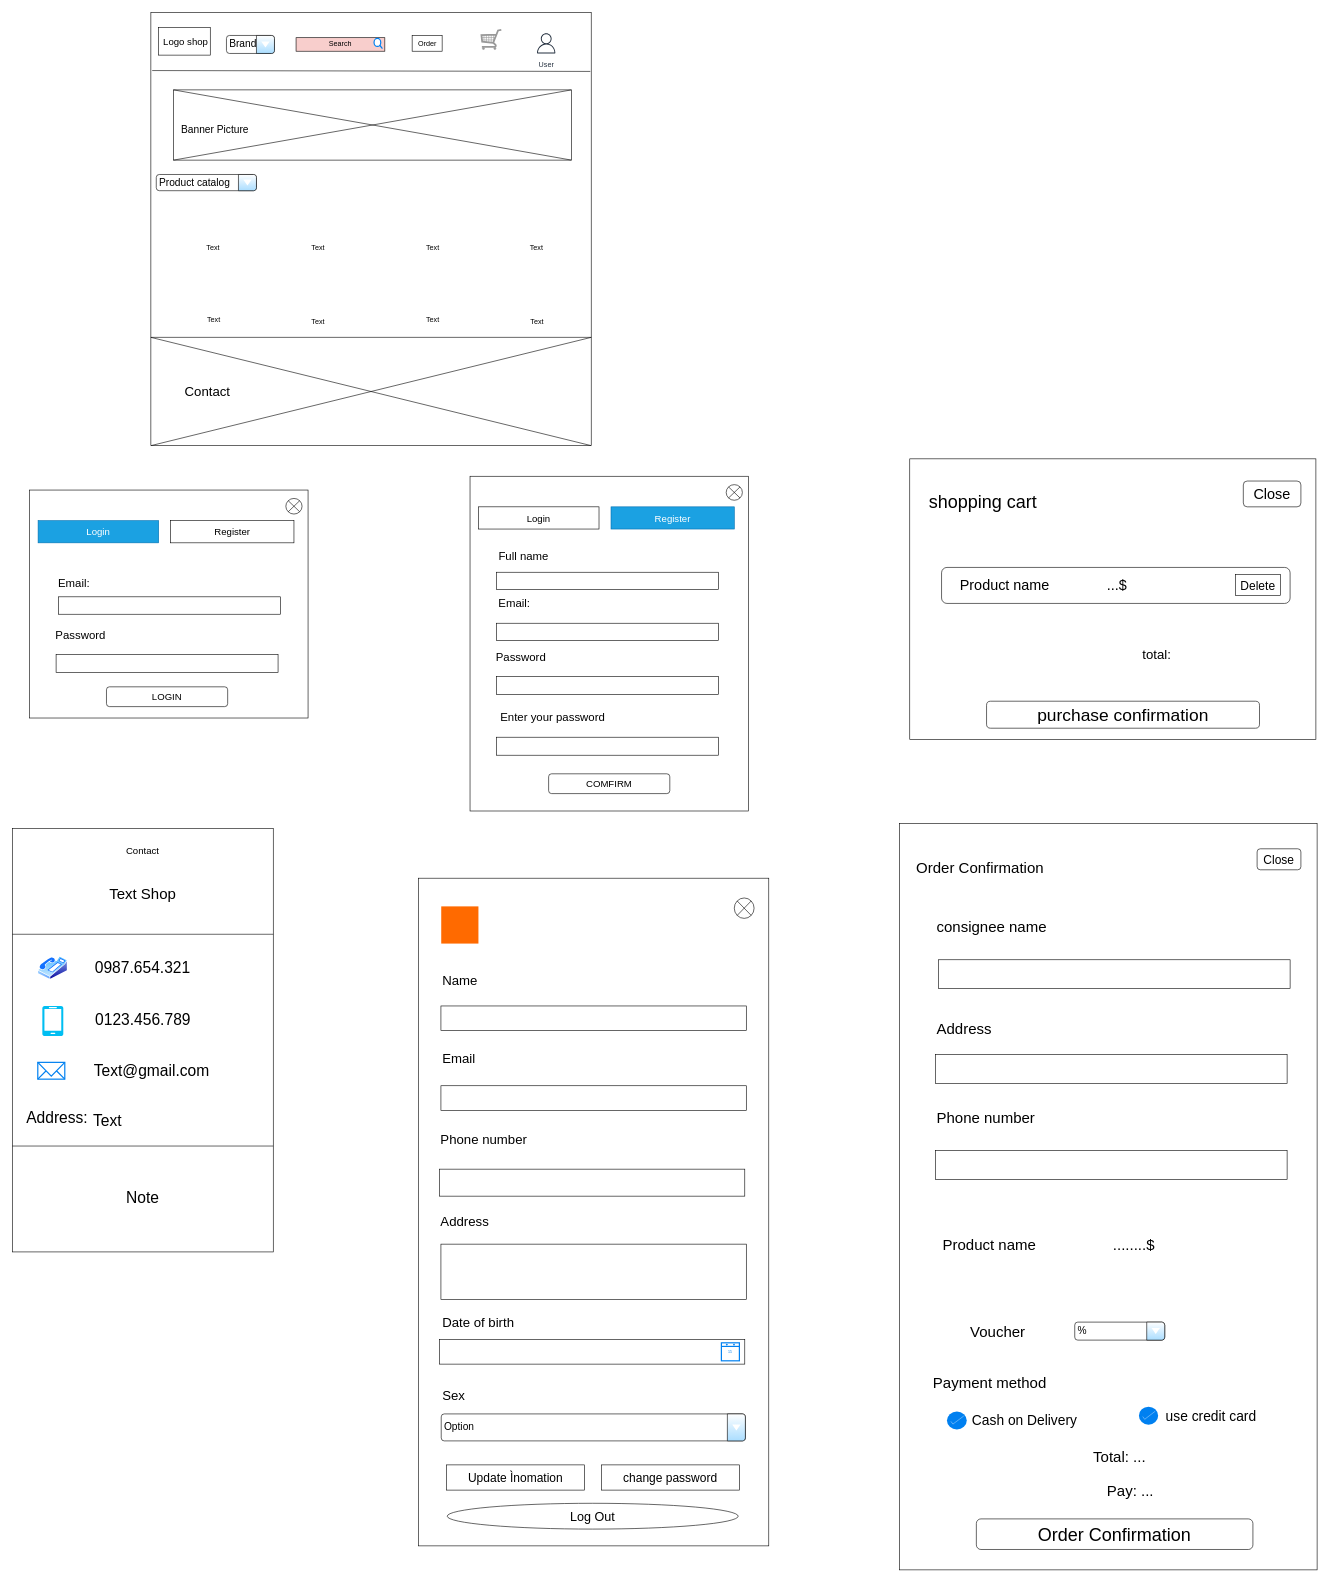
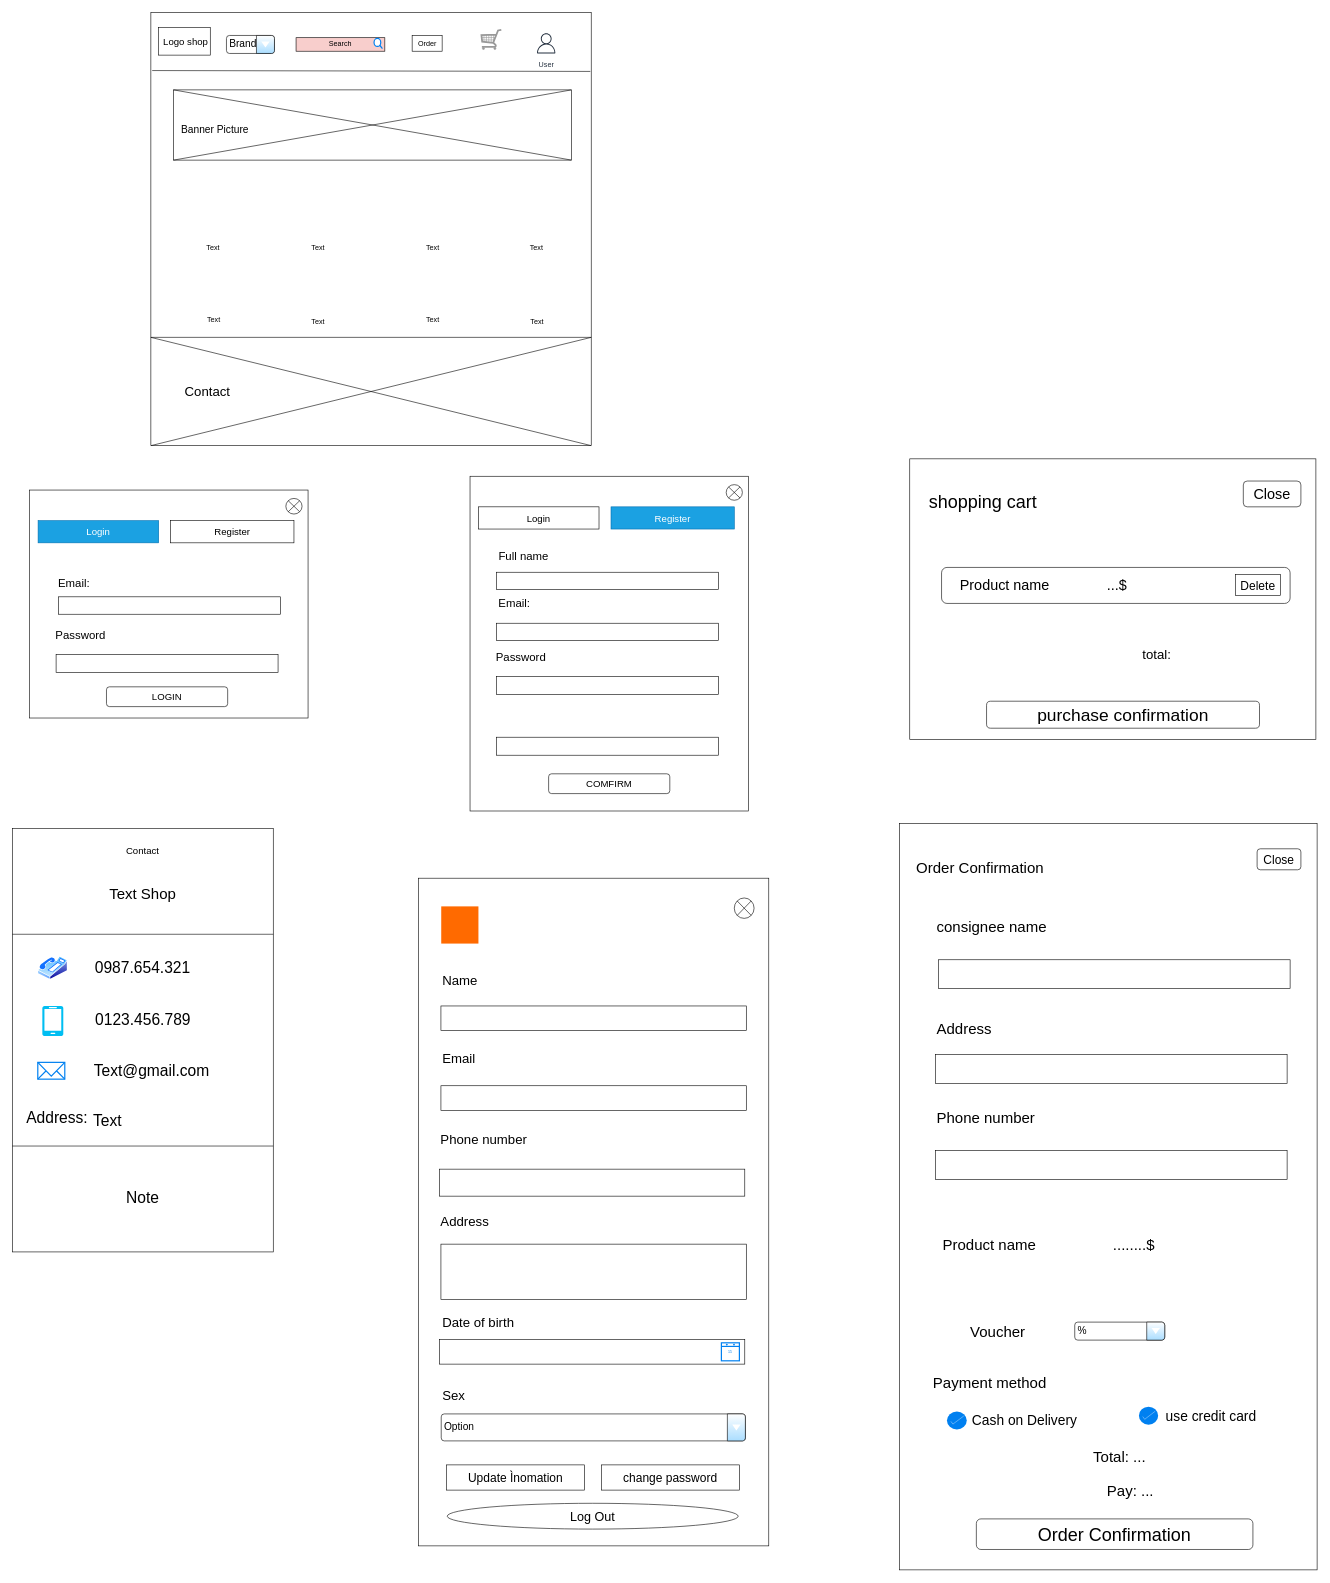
node "Product catalog": removed
node "Enter your password": removed
